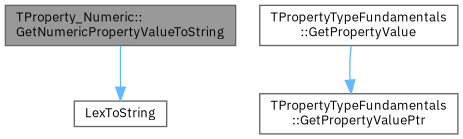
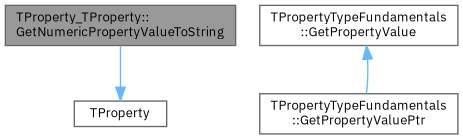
node "TProperty_Numeric:: GetNumericPropertyValueToString": label "TProperty_Numeric:: GetNumericPropertyValueToString" -> "TProperty_TProperty:: GetNumericPropertyValueToString"
edge "TPropertyTypeFundamentals ::GetPropertyValue" -> "TPropertyTypeFundamentals ::GetPropertyValuePtr": reversed
node "LexToString": label "LexToString" -> "TProperty"
